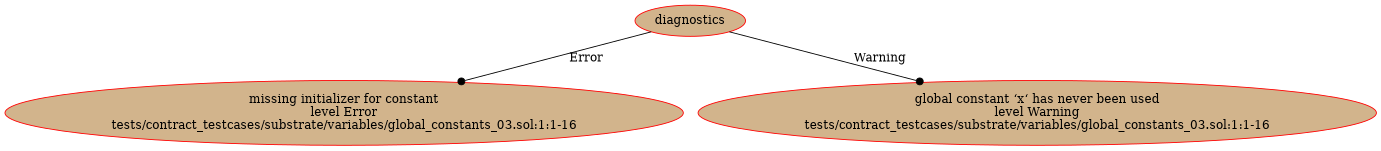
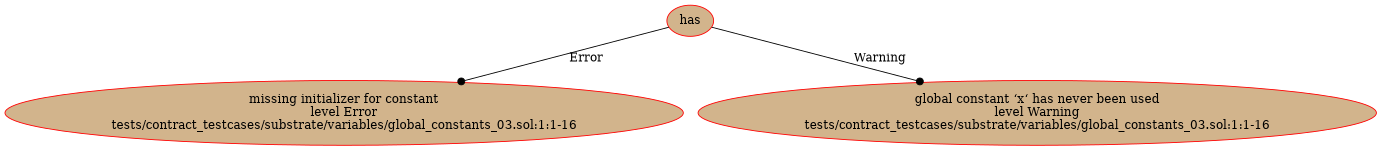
node "diagnostics": label "diagnostics" -> "has"
